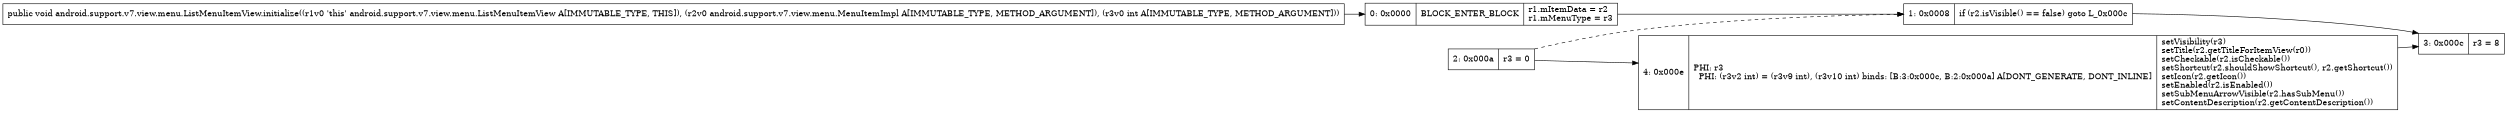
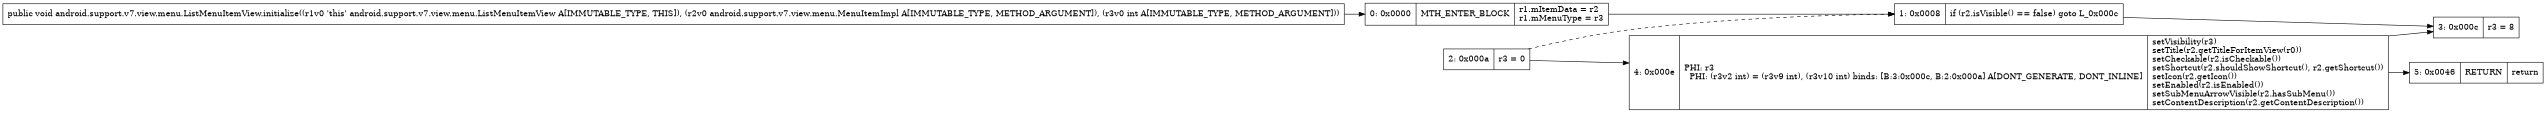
node "0: 0x0000": text "BLOCK_ENTER_BLOCK" -> "MTH_ENTER_BLOCK"
node "5: 0x0046": added
